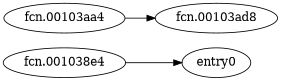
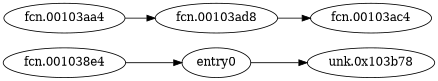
node "fcn.00103ac4": added
node "unk.0x103b78": added
